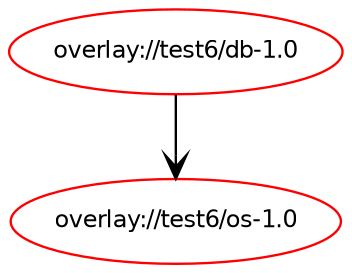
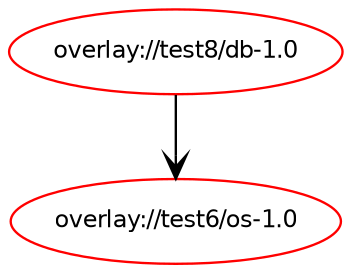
node "overlay://test6/db-1.0": label "overlay://test6/db-1.0" -> "overlay://test8/db-1.0"
